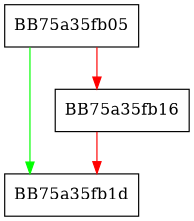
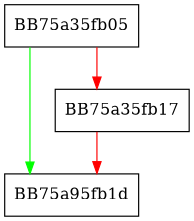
node "BB75a35fb16": label "BB75a35fb16" -> "BB75a35fb17"
node "BB75a35fb1d": label "BB75a35fb1d" -> "BB75a95fb1d"
